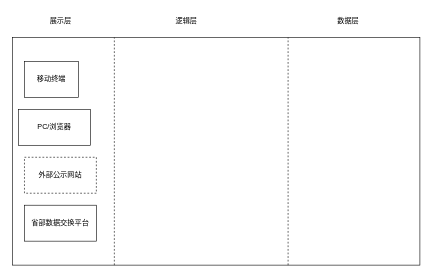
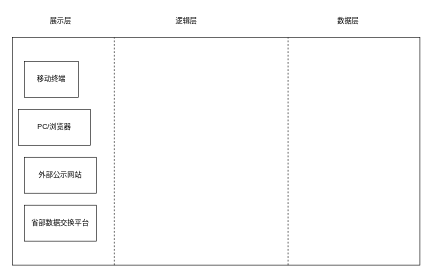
node "外部公示网站": style dashed -> solid
